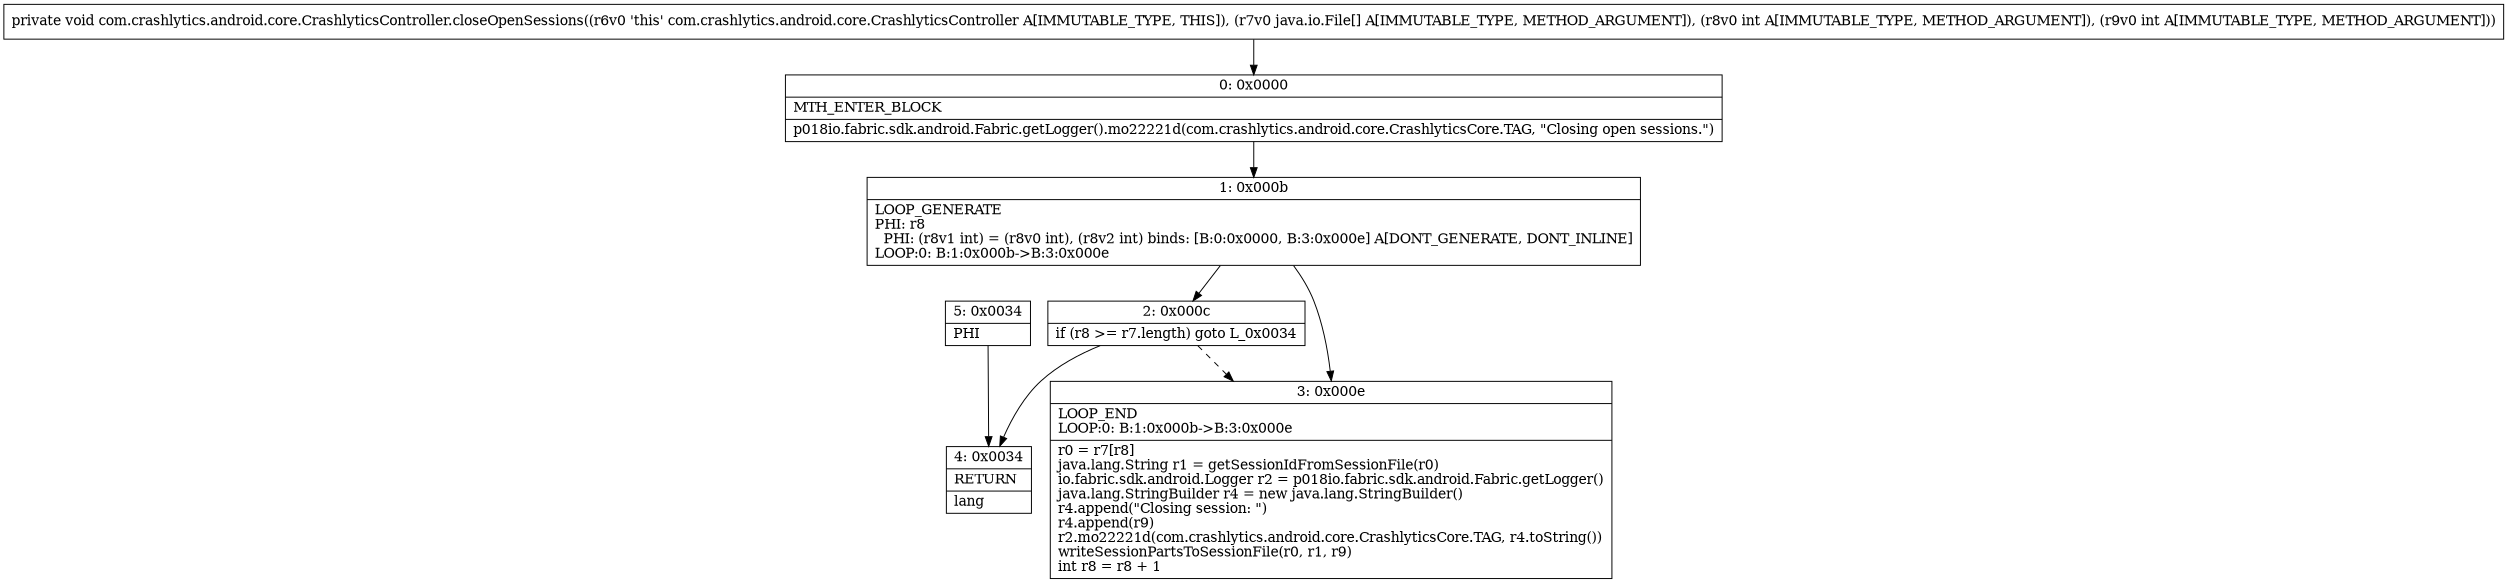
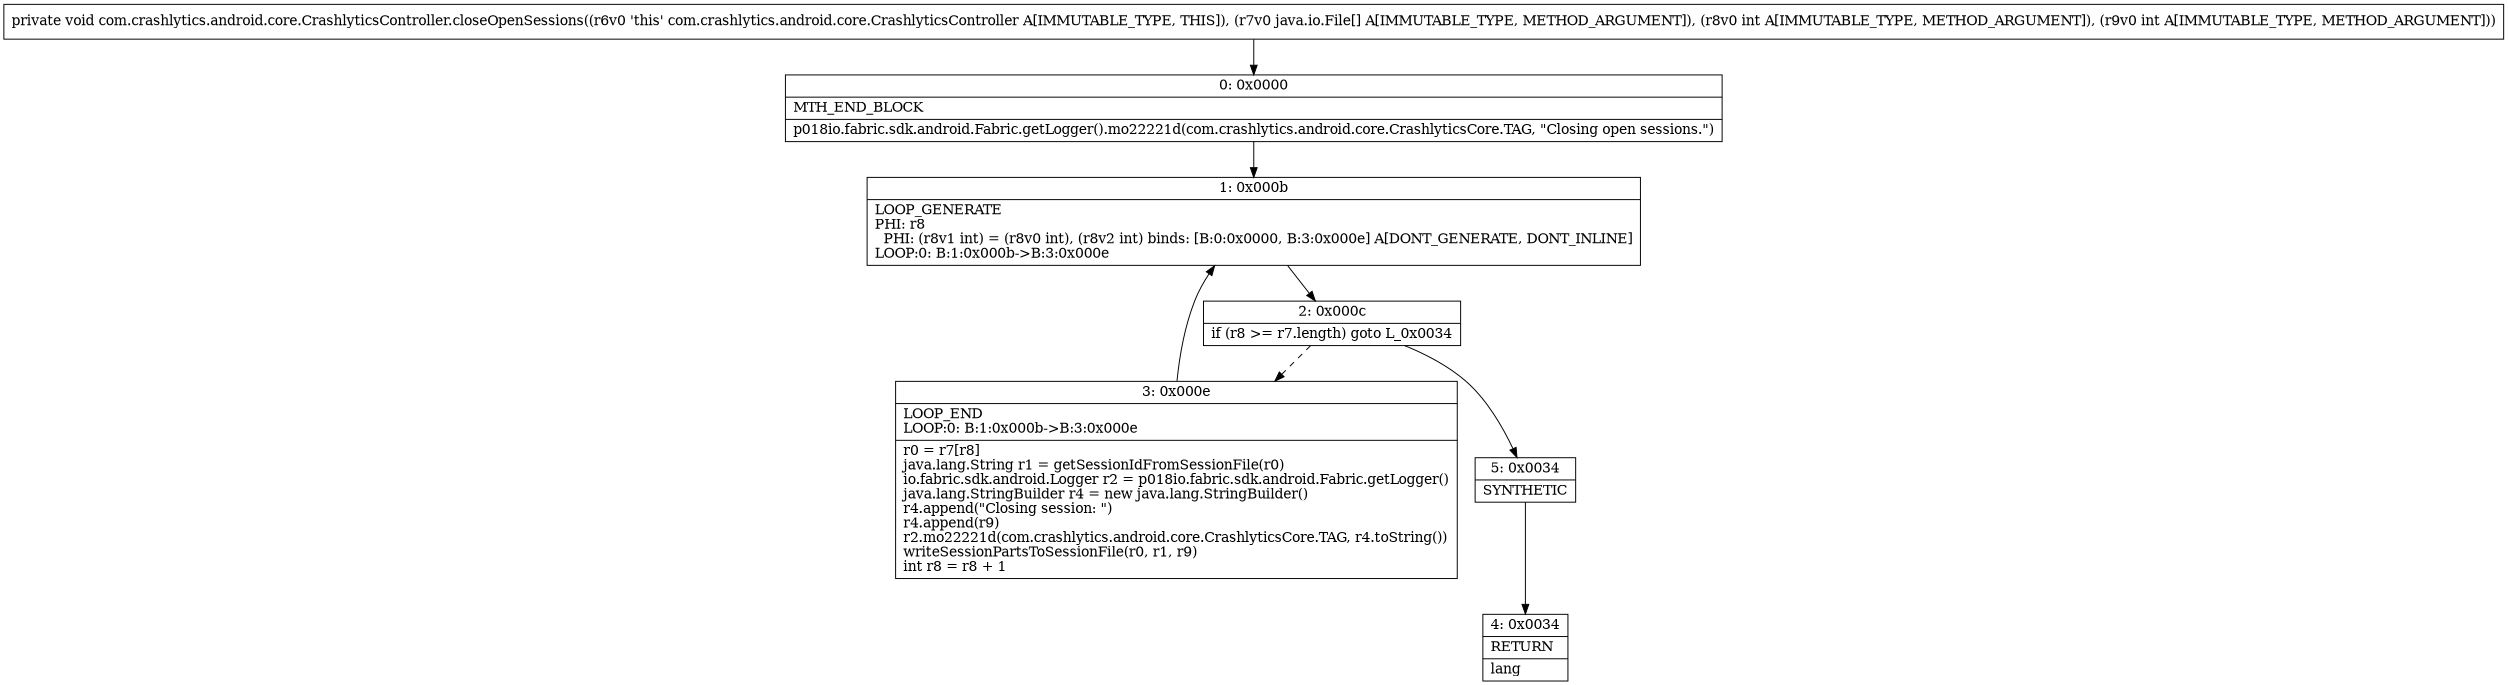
node "0: 0x0000": text "MTH_ENTER_BLOCK" -> "MTH_END_BLOCK"
edge "1: 0x000b" -> "3: 0x000e": reversed
node "5: 0x0034": text "PHI" -> "SYNTHETIC"
edge "2: 0x000c" -> "4: 0x0034": now "2: 0x000c" -> "5: 0x0034"
